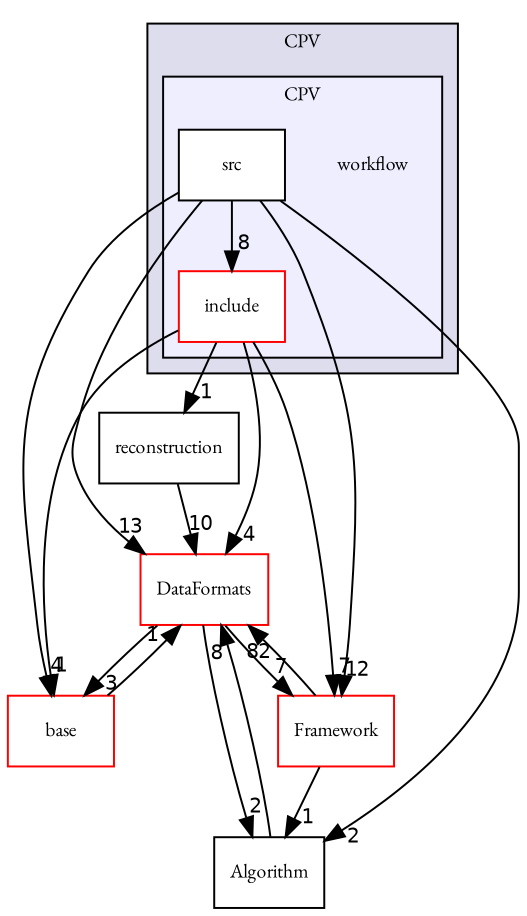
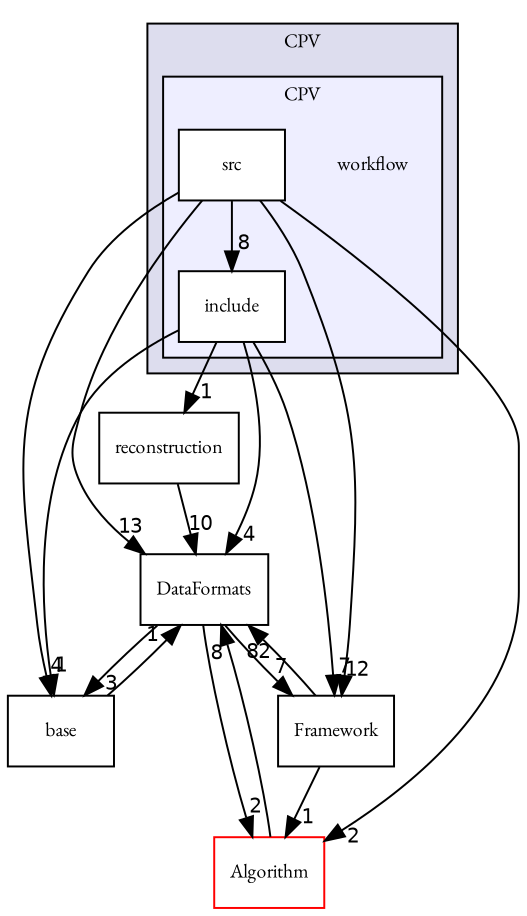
node "include": color red -> black
node "DataFormats": color red -> black
node "base": color red -> black
node "Framework": color red -> black
node "Algorithm": color black -> red
